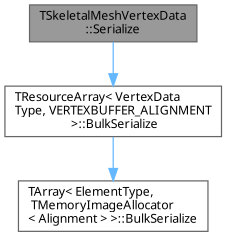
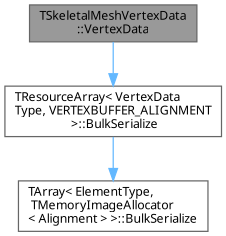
node "TSkeletalMeshVertexData ::Serialize": label "TSkeletalMeshVertexData ::Serialize" -> "TSkeletalMeshVertexData ::VertexData"
